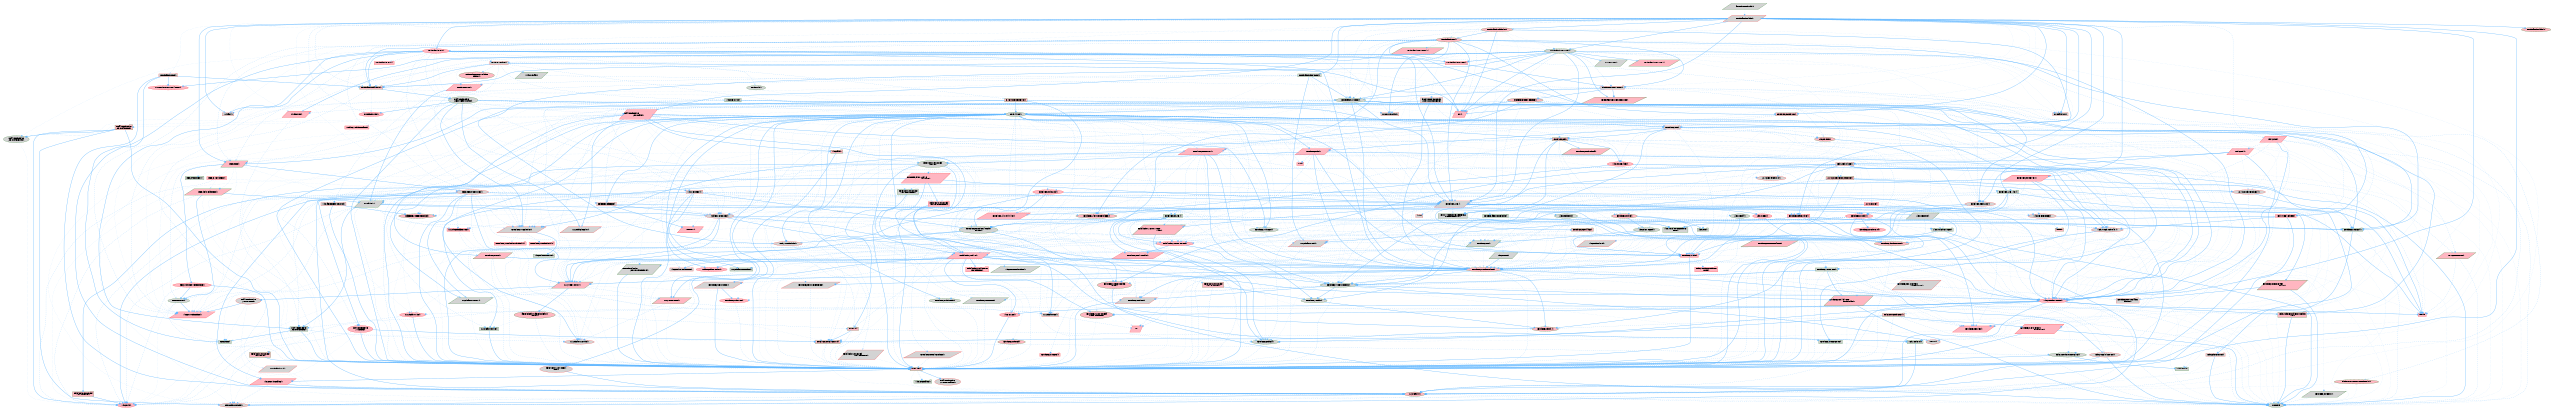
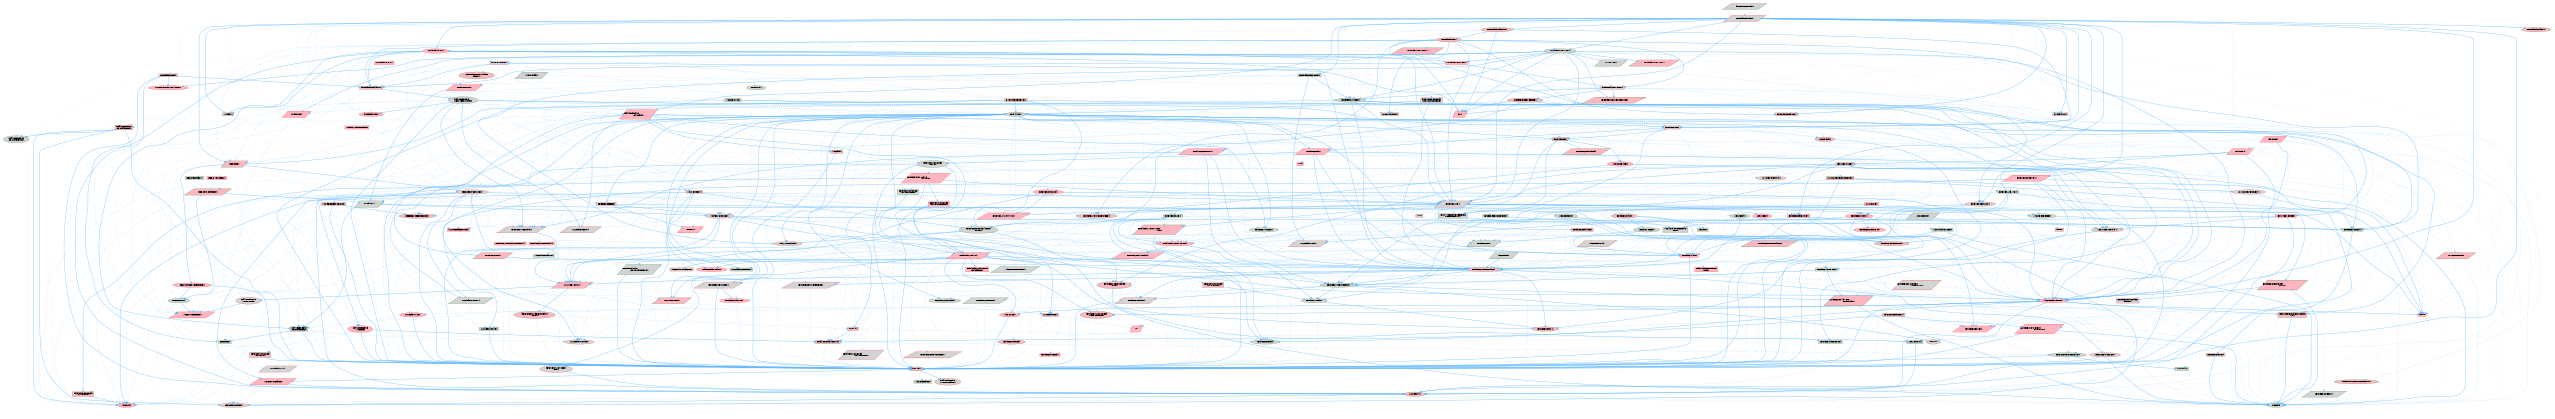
node "Misc/ReverseIterate.h": color red -> darkgreen
edge "Containers/ContainerAllocation Policies.h" -> "Templates/AndOrNot.h": now "CoreMinimal.h" -> "Templates/AndOrNot.h"
